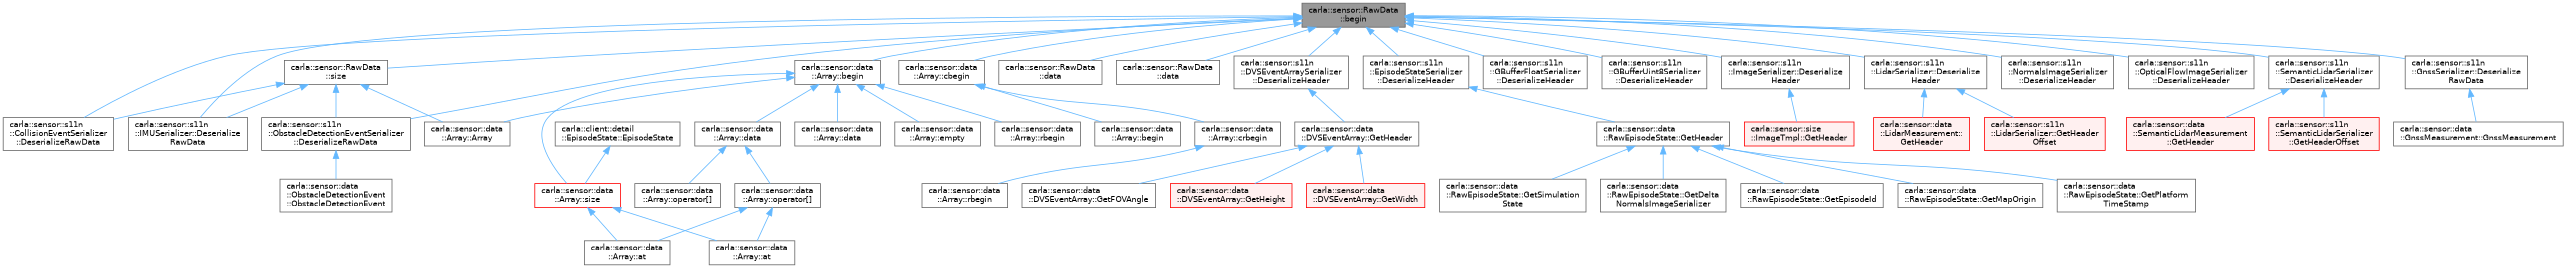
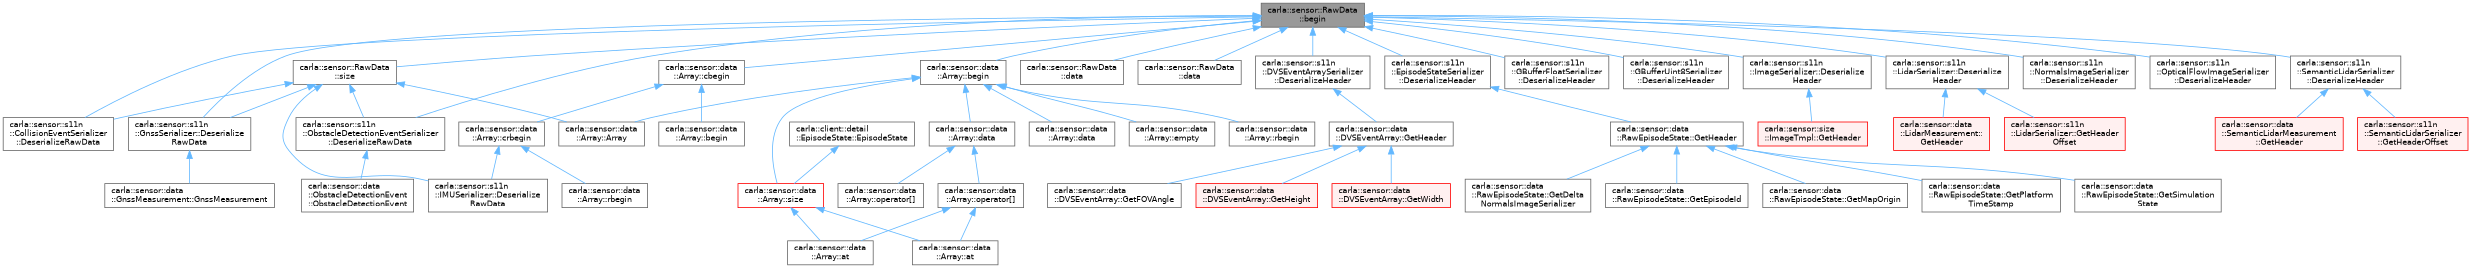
edge "carla::sensor::s11n ::IMUSerializer::Deserialize RawData" -> "carla::sensor::RawData ::begin": now "carla::sensor::s11n ::IMUSerializer::Deserialize RawData" -> "carla::sensor::data ::Array::crbegin"
edge "carla::sensor::s11n ::GnssSerializer::Deserialize RawData" -> "carla::sensor::RawData ::size": added
